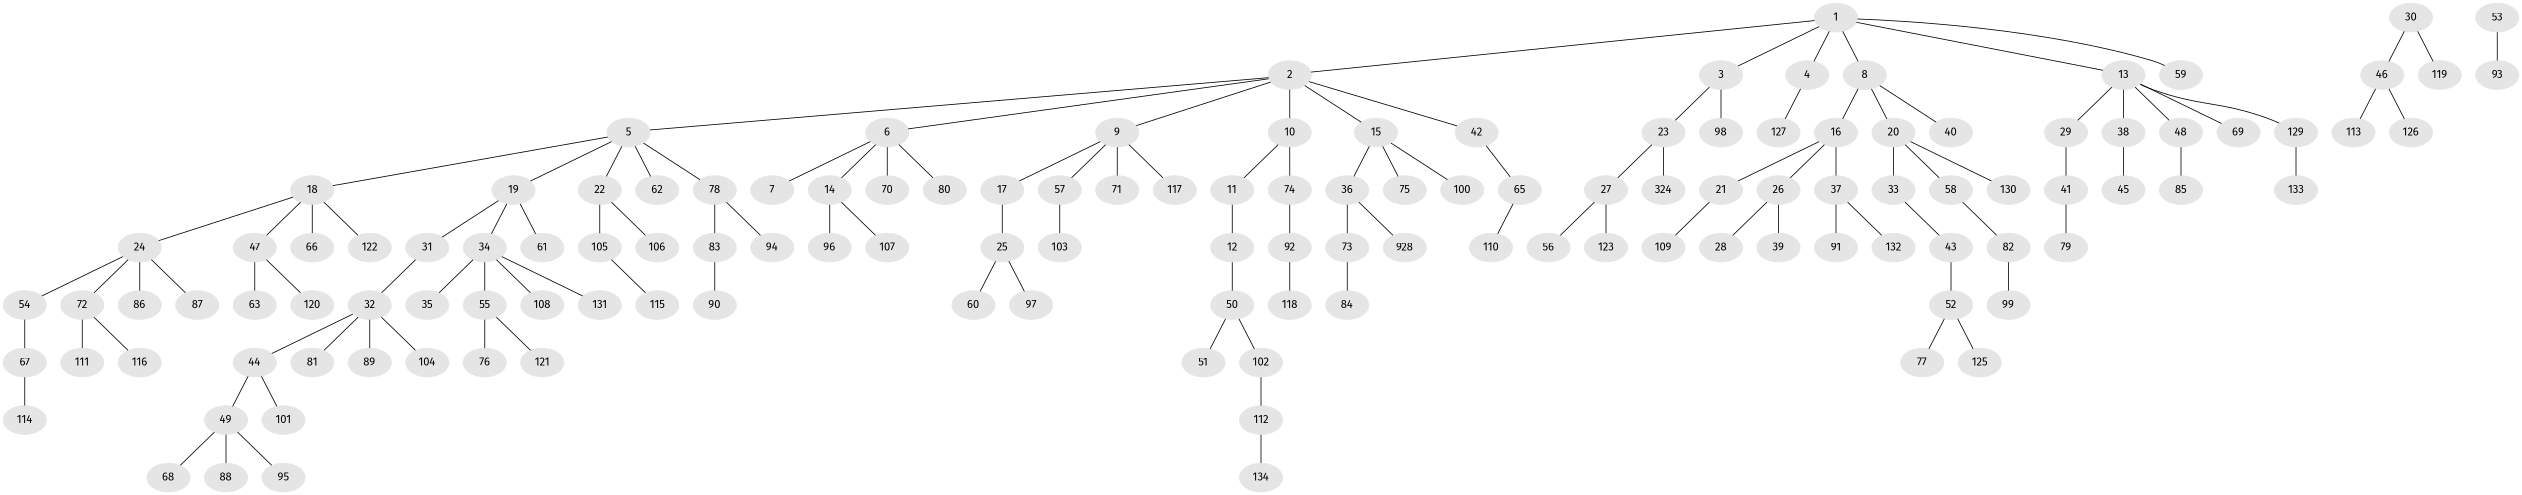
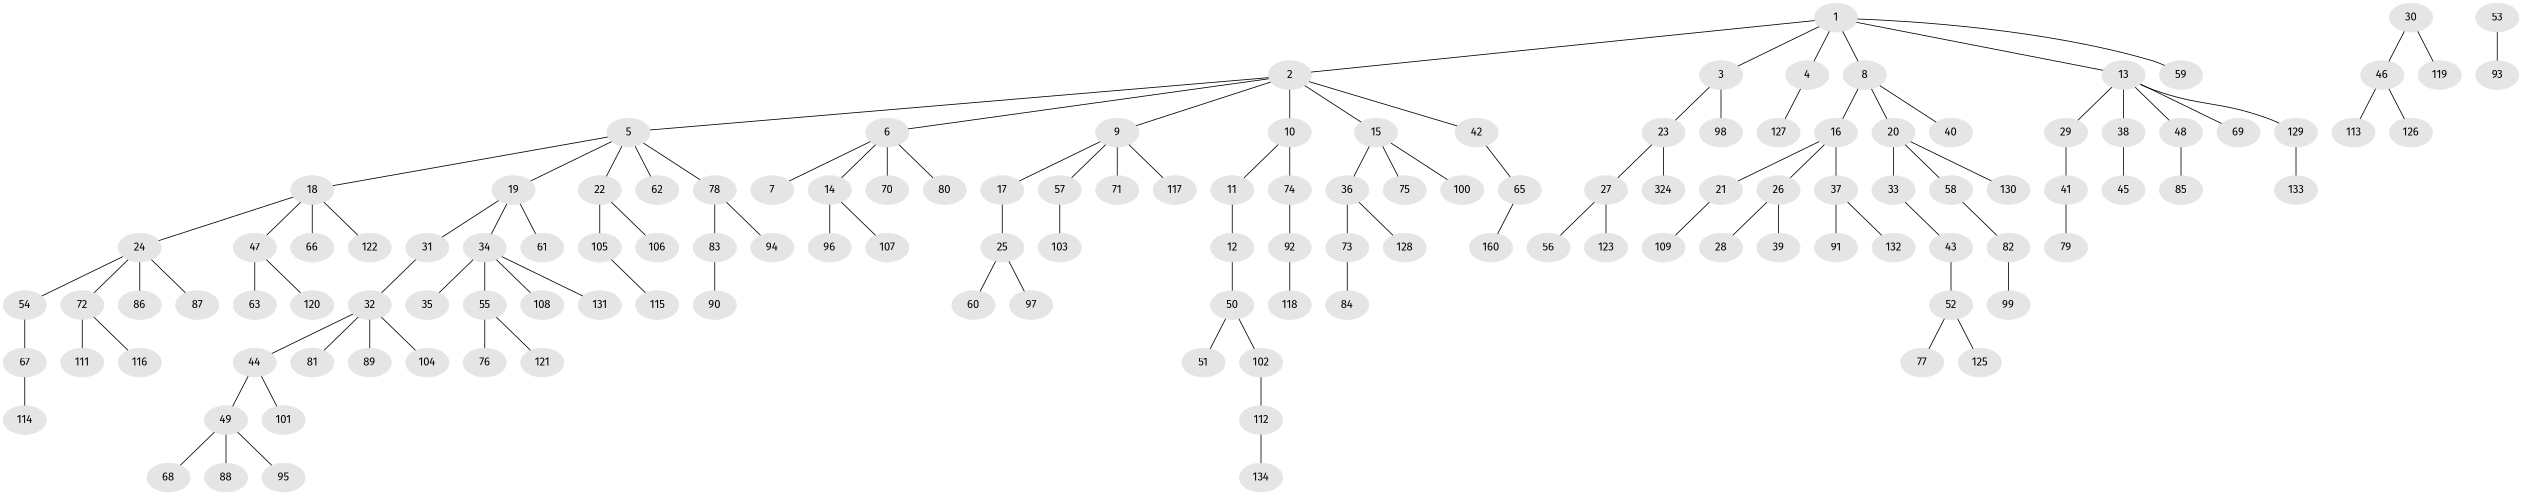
node "928": label "928" -> "128"
node "110": label "110" -> "160"
